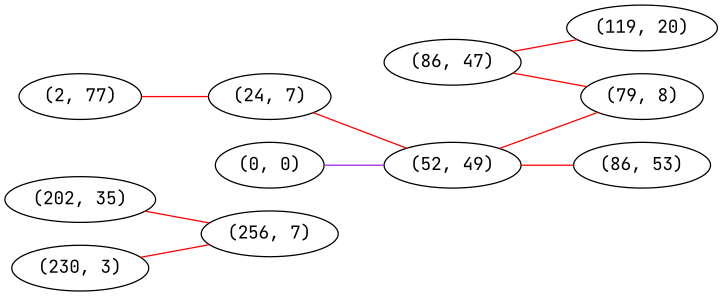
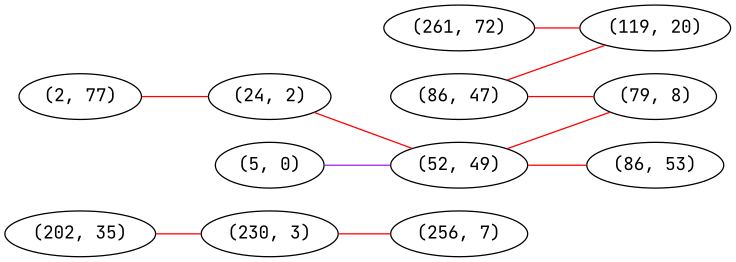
node "(261, 72)": added
node "(24, 7)": label "(24, 7)" -> "(24, 2)"
node "(0, 0)": label "(0, 0)" -> "(5, 0)"
edge "(202, 35)" -- "(256, 7)": now "(202, 35)" -- "(230, 3)"
